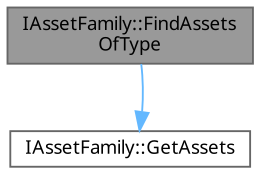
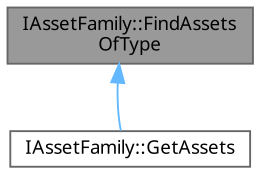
edge "IAssetFamily::FindAssets OfType" -> "IAssetFamily::GetAssets": reversed
